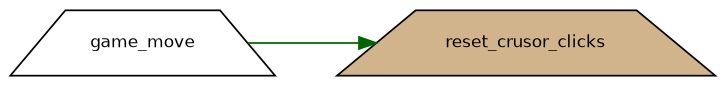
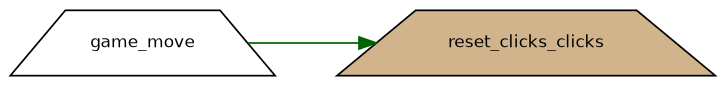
node "reset_crusor_clicks": label "reset_crusor_clicks" -> "reset_clicks_clicks"
